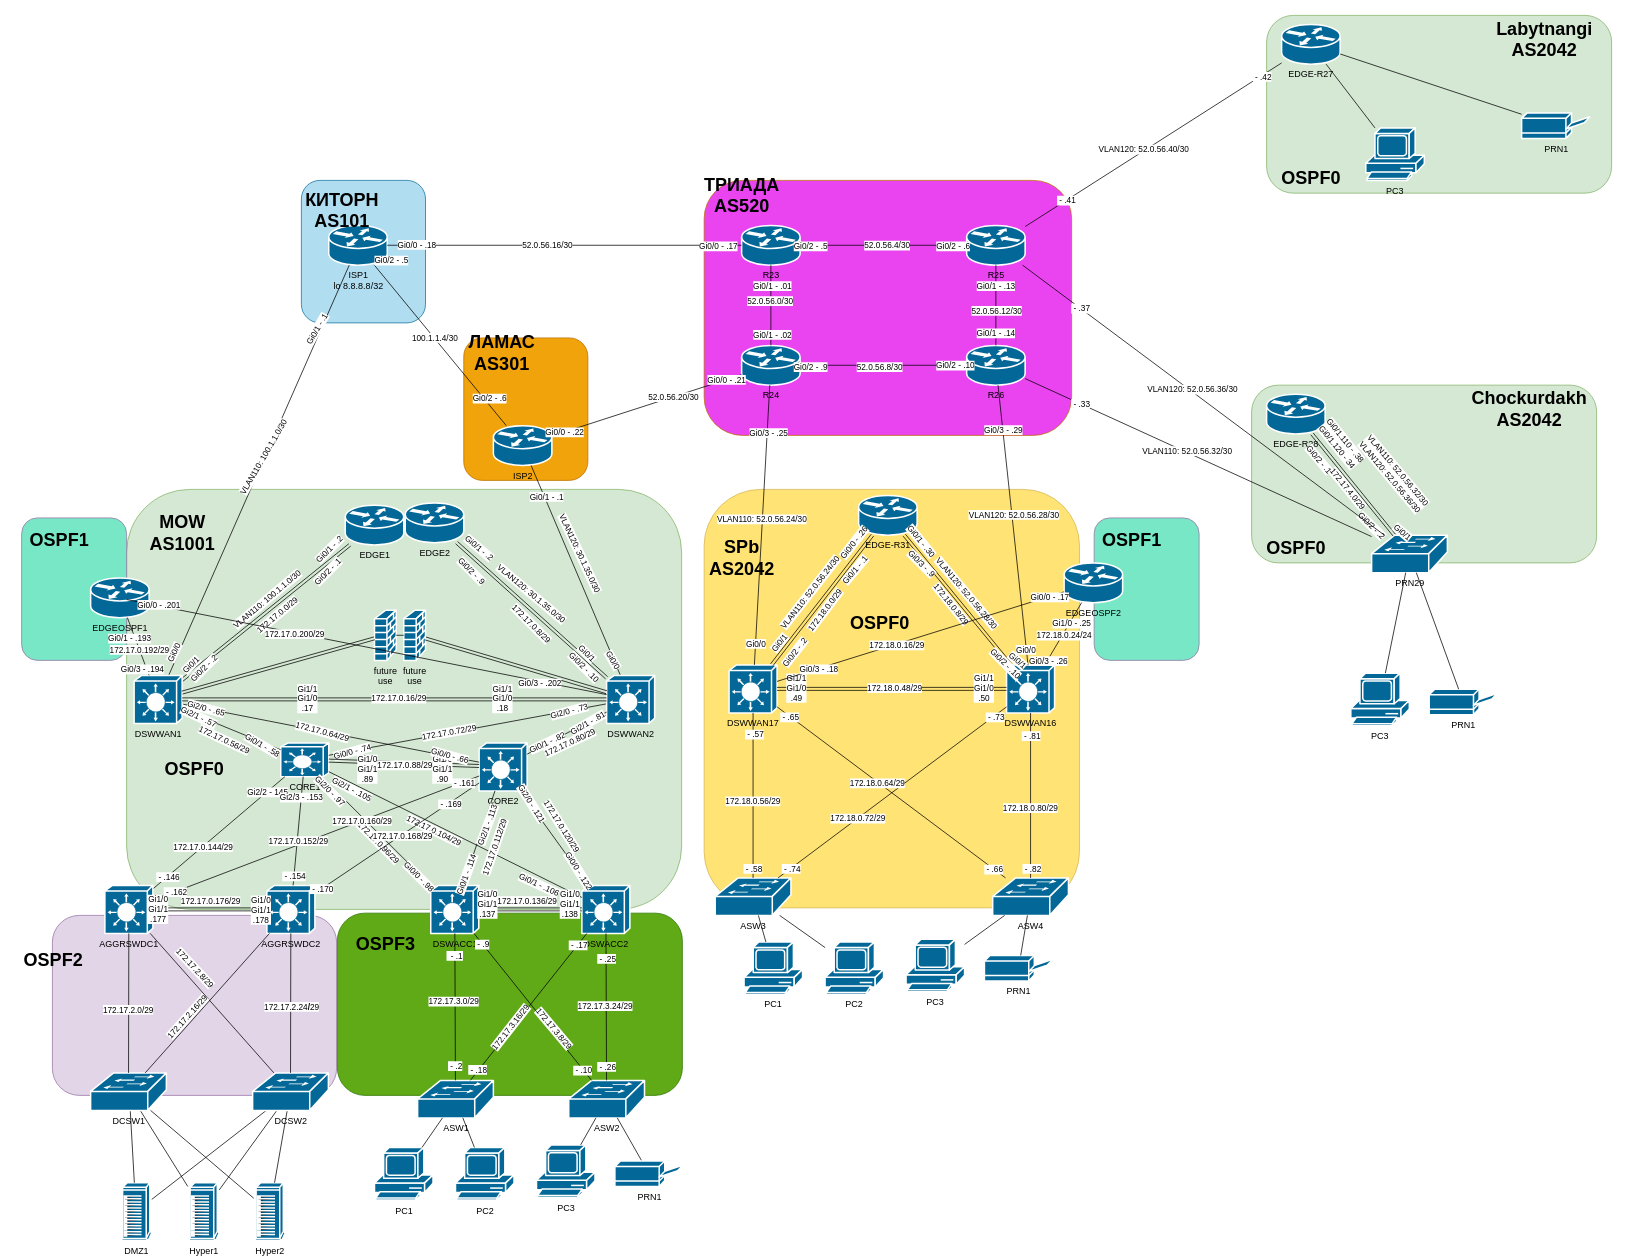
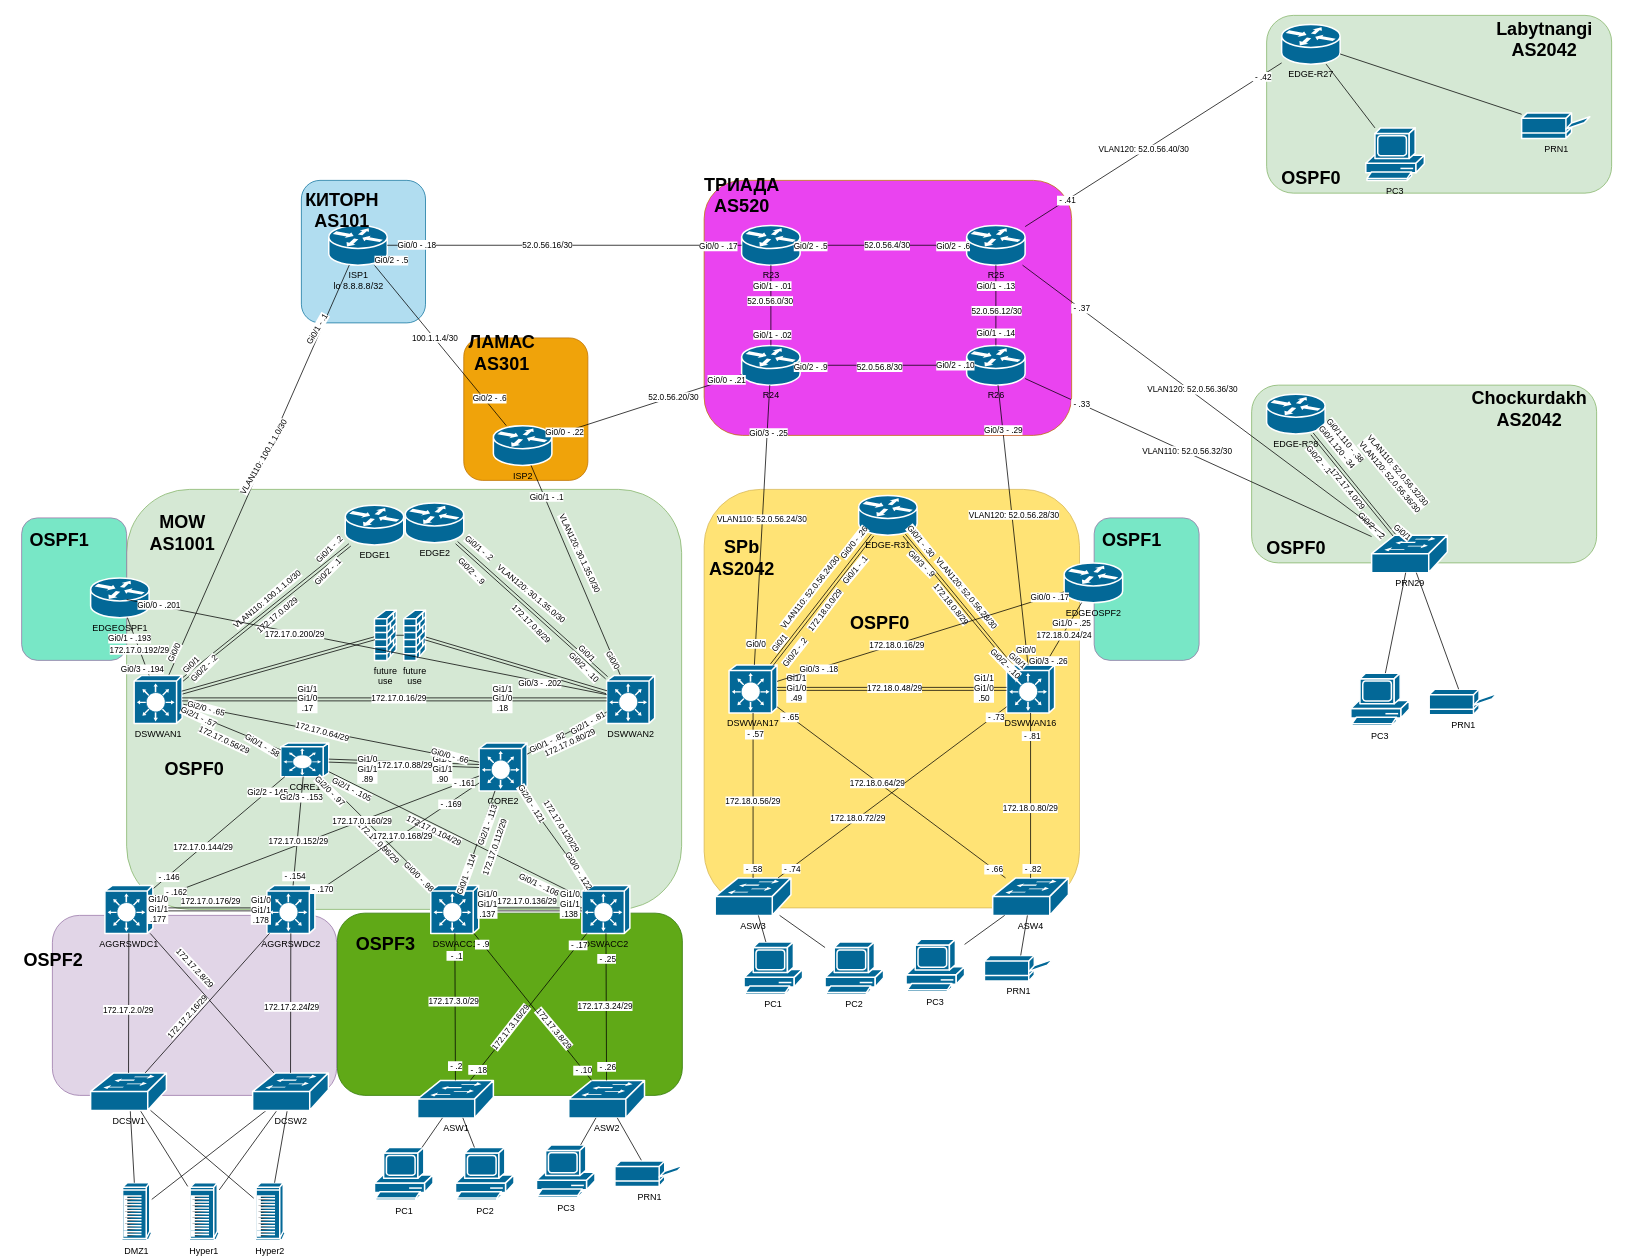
edge "DSWWAN2" -- "CORE1": removed, labels "Gi2/0 - .73", "172.17.0.72/29", "Gi0/0 - .74"
